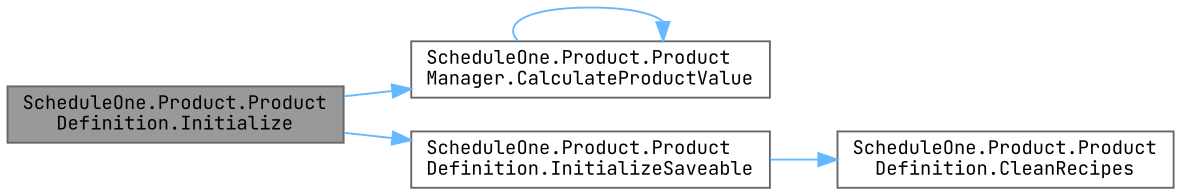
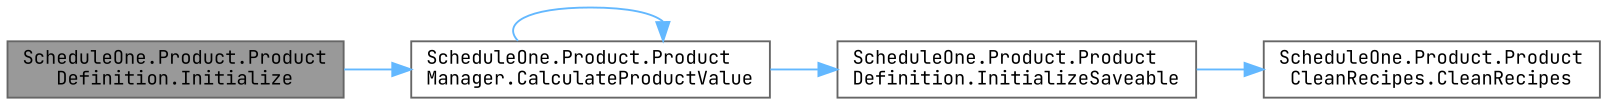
edge "ScheduleOne.Product.Product Definition.Initialize" -> "ScheduleOne.Product.Product Definition.InitializeSaveable": now "ScheduleOne.Product.Product Manager.CalculateProductValue" -> "ScheduleOne.Product.Product Definition.InitializeSaveable"
node "ScheduleOne.Product.Product Definition.CleanRecipes": label "ScheduleOne.Product.Product Definition.CleanRecipes" -> "ScheduleOne.Product.Product CleanRecipes.CleanRecipes"
